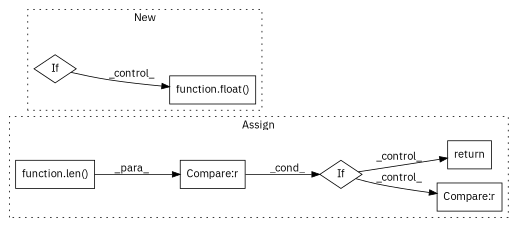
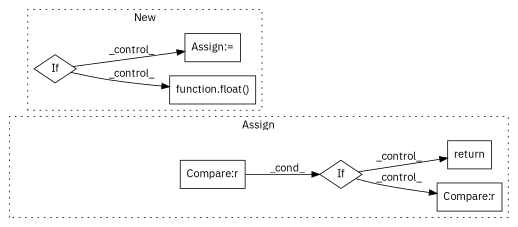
node "Assign:=": added
node "function.len()": removed
